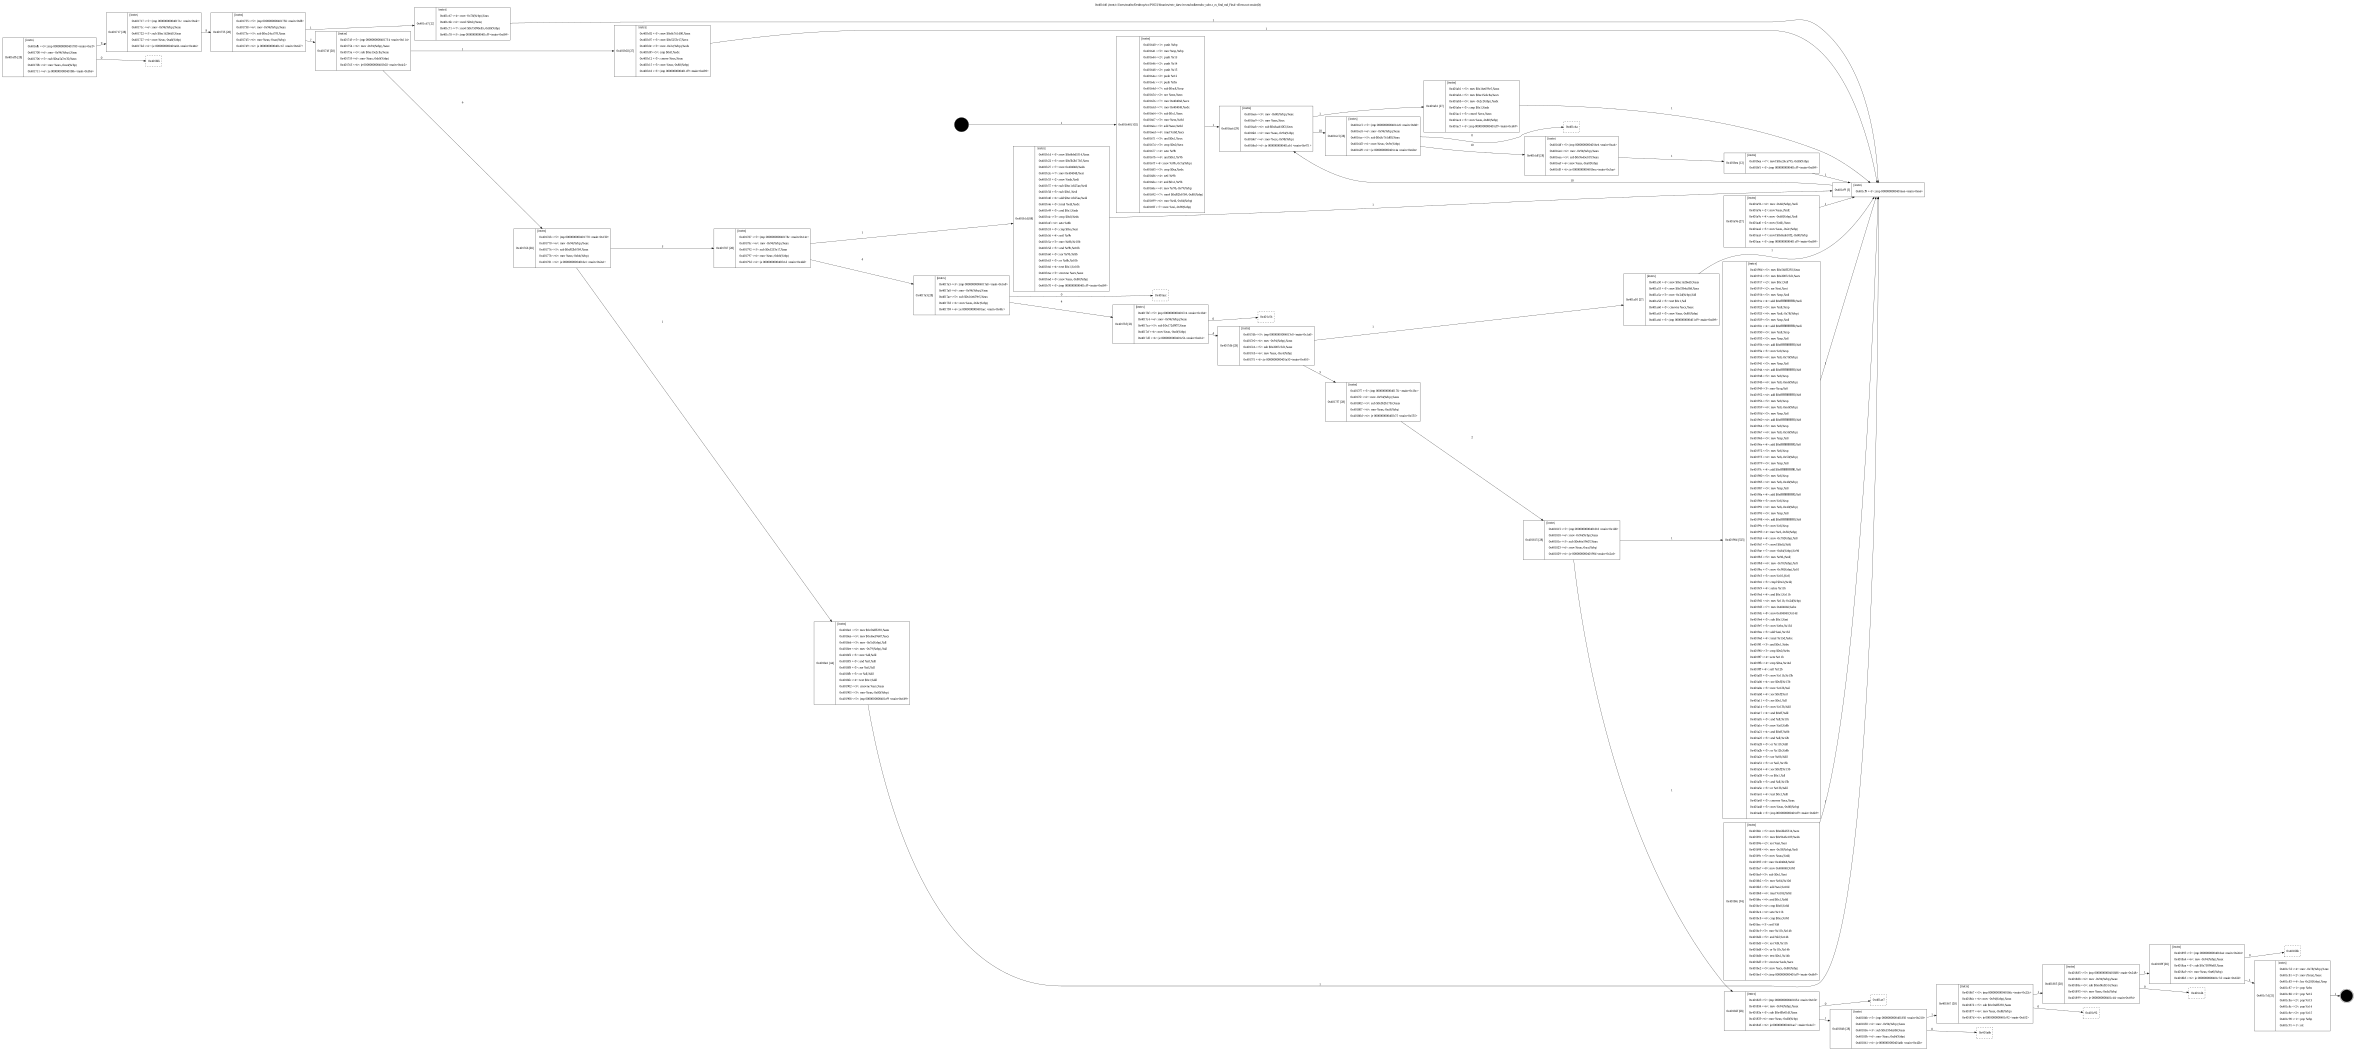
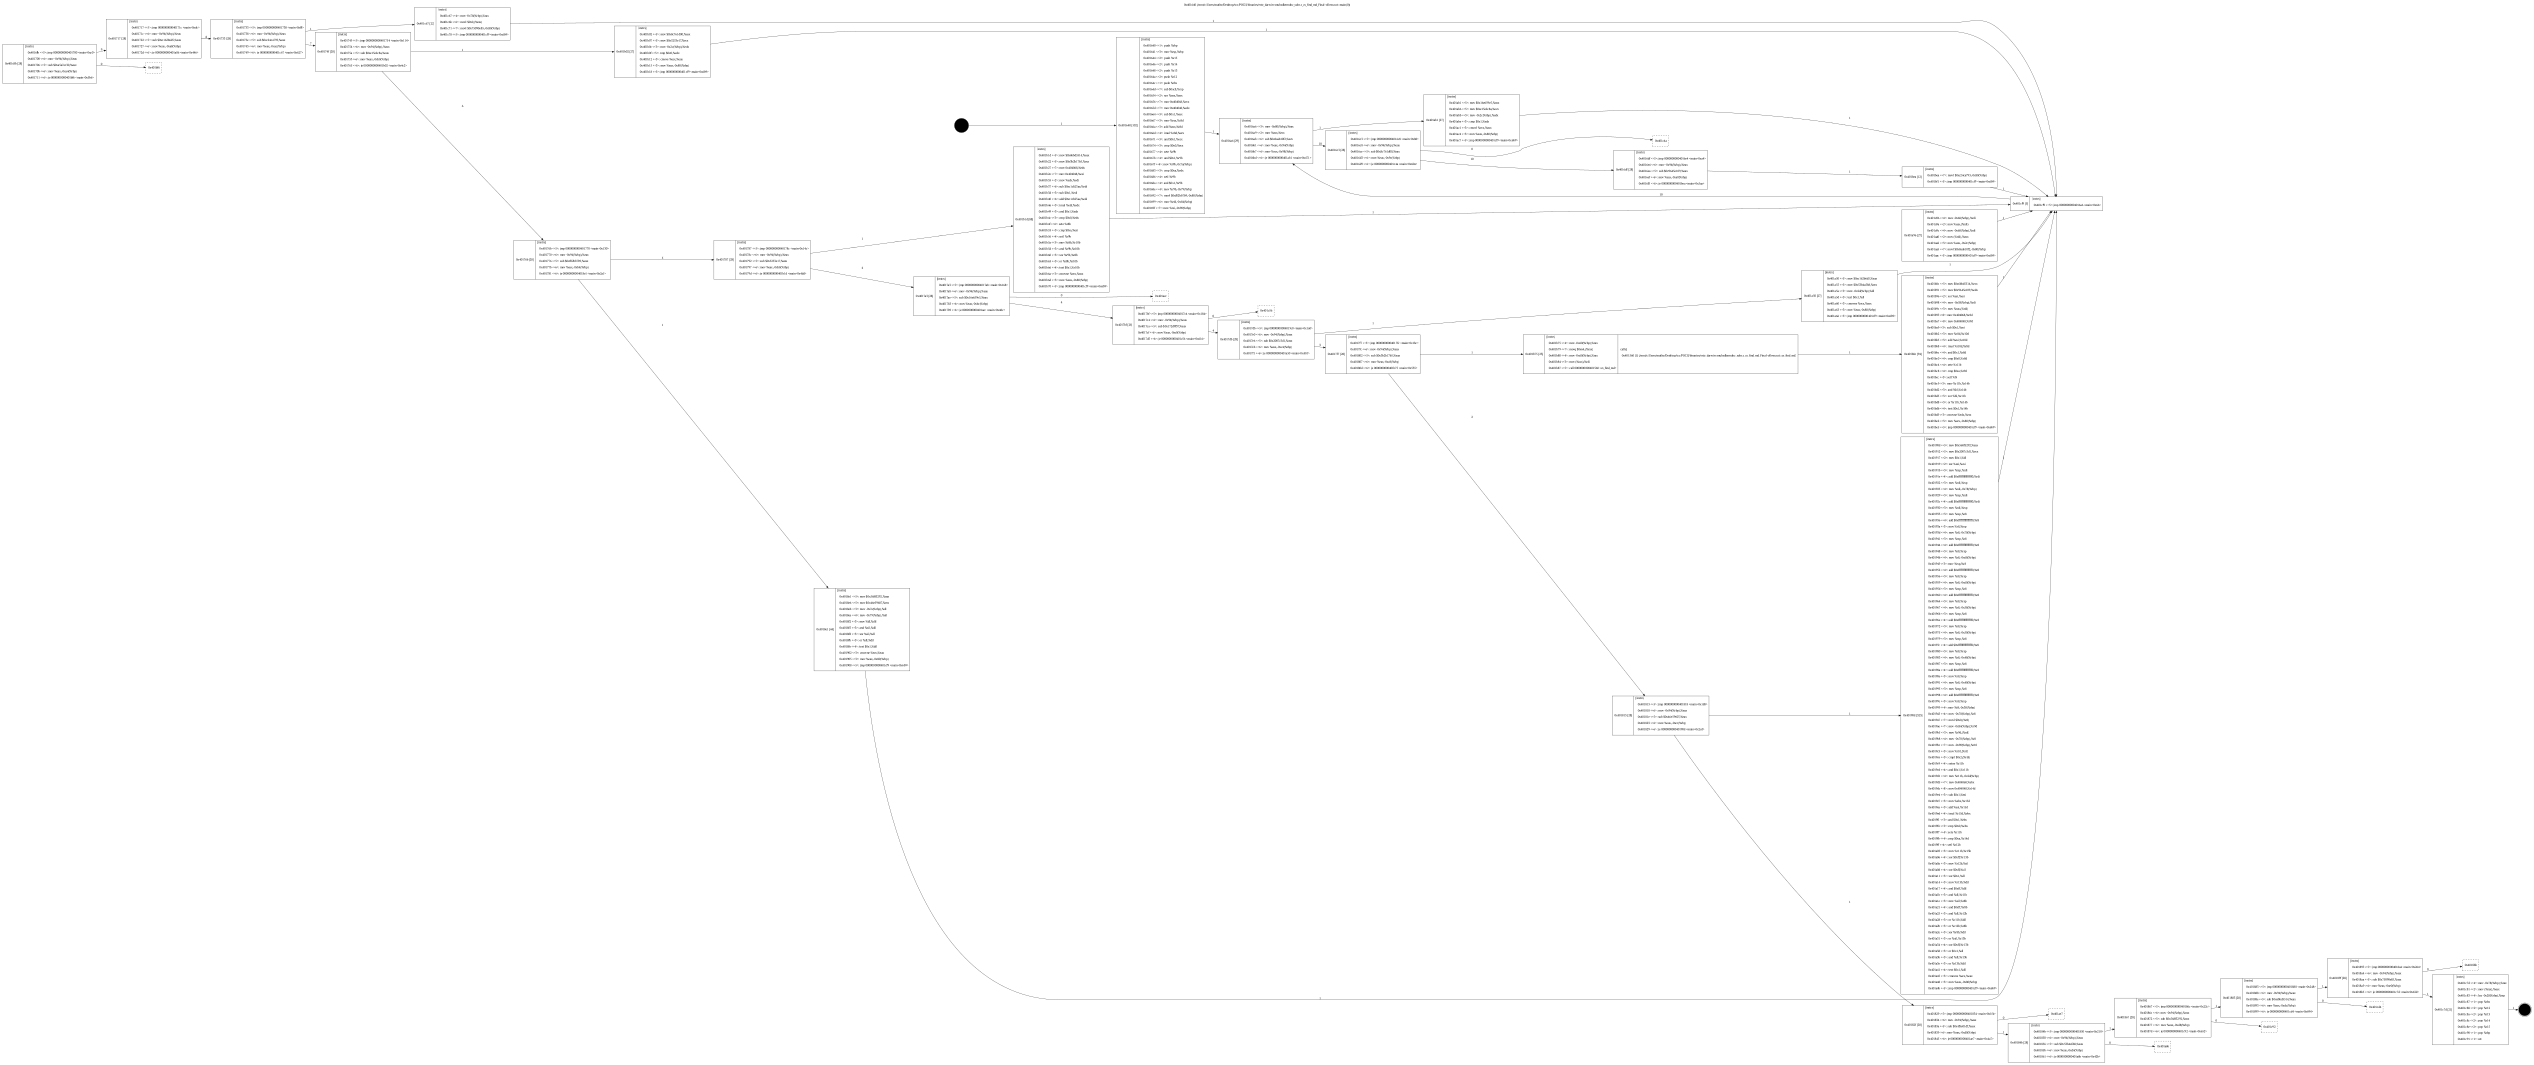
node "0x401b75 [23]": added
